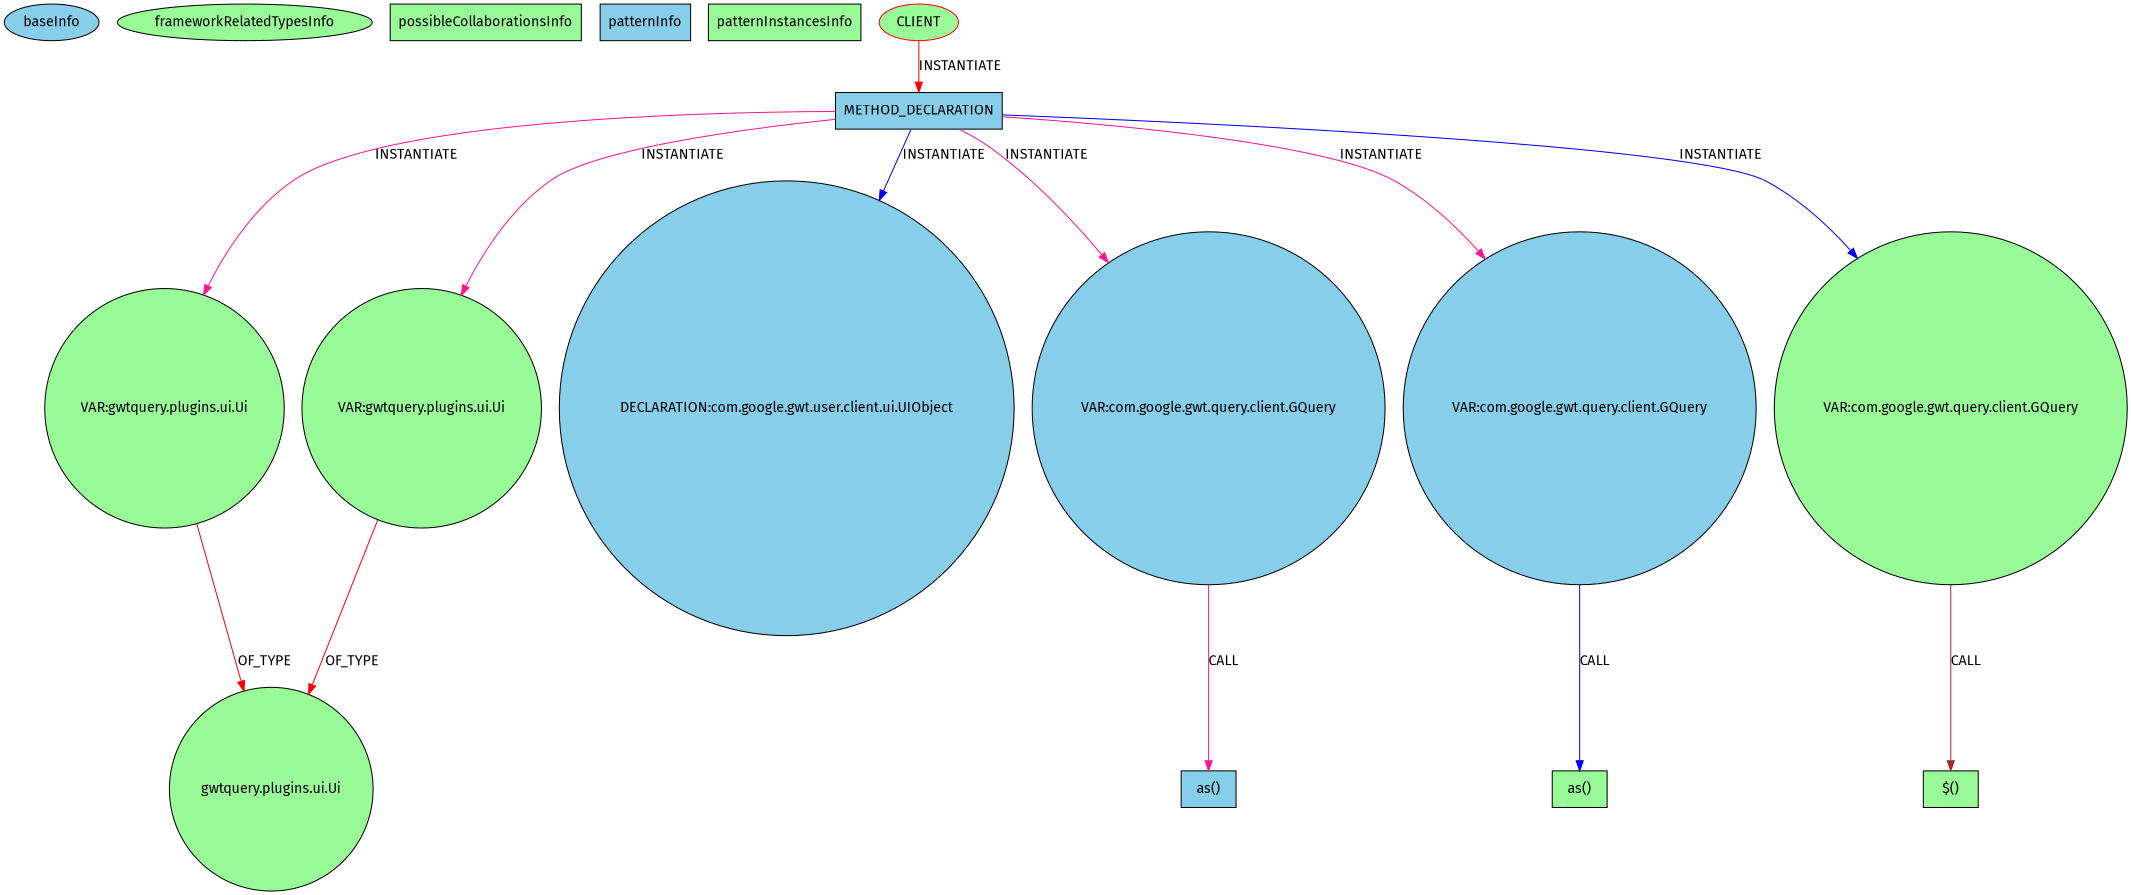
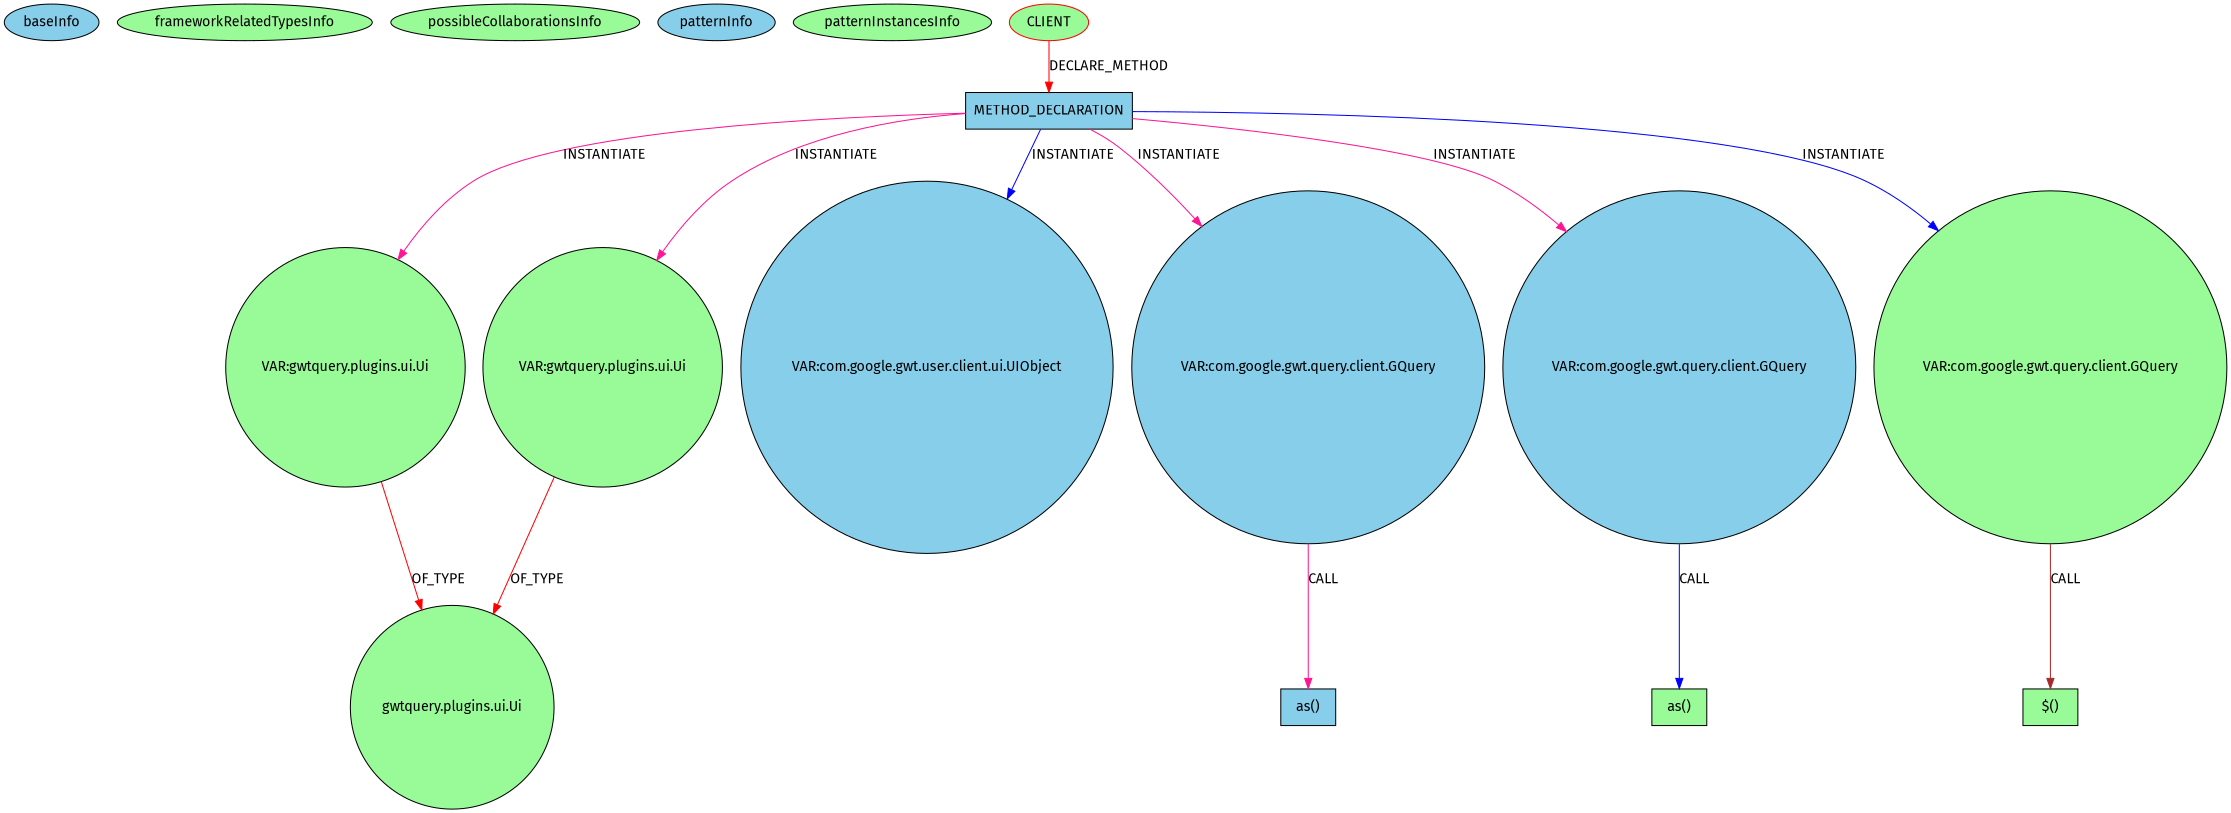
node "possibleCollaborationsInfo": shape box -> ellipse
node "patternInfo": shape box -> ellipse
node "patternInstancesInfo": shape box -> ellipse
edge "CLIENT" -> "METHOD_DECLARATION": label "INSTANTIATE" -> "DECLARE_METHOD"
node "DECLARATION:com.google.gwt.user.client.ui.UIObject": label "DECLARATION:com.google.gwt.user.client.ui.UIObject" -> "VAR:com.google.gwt.user.client.ui.UIObject"
